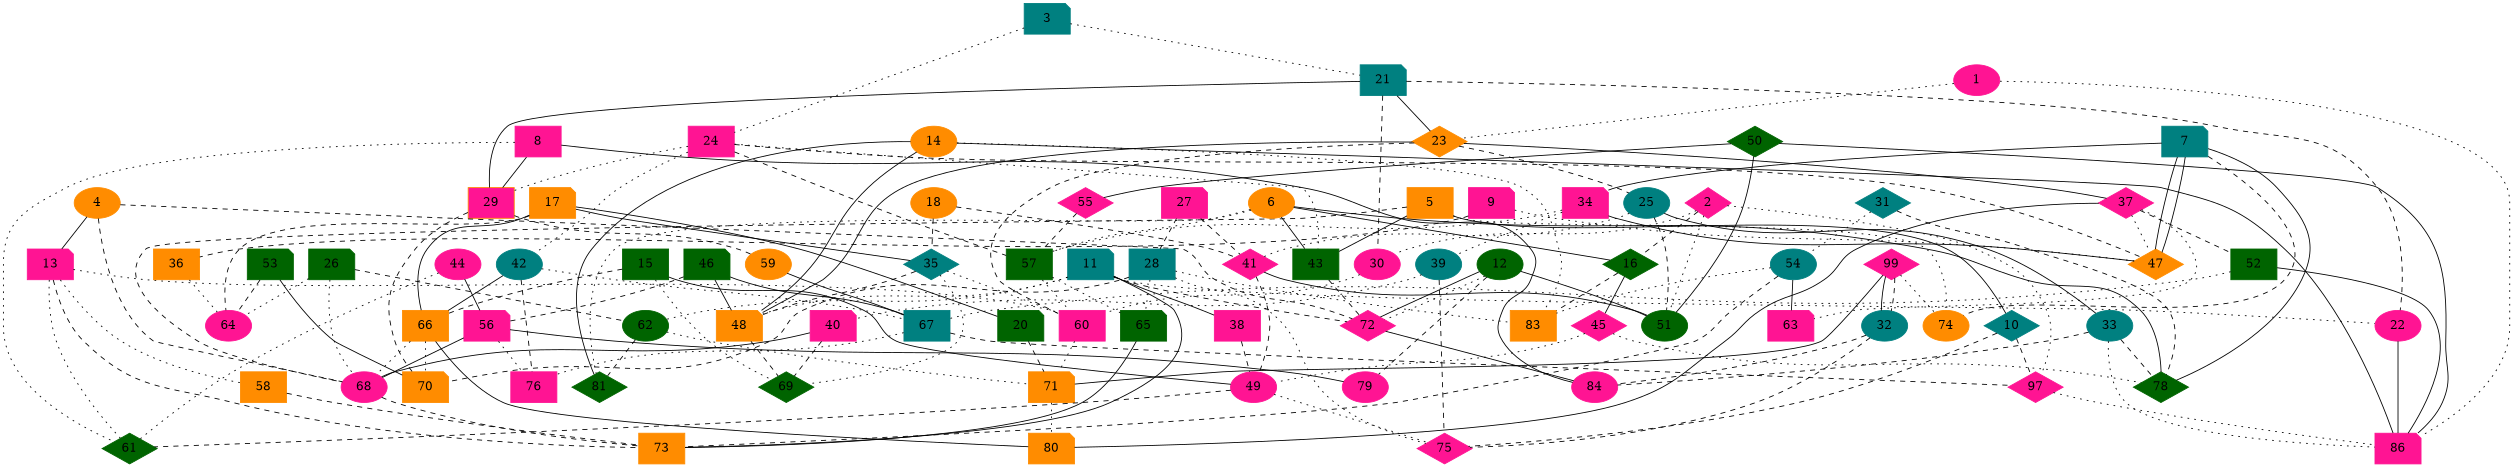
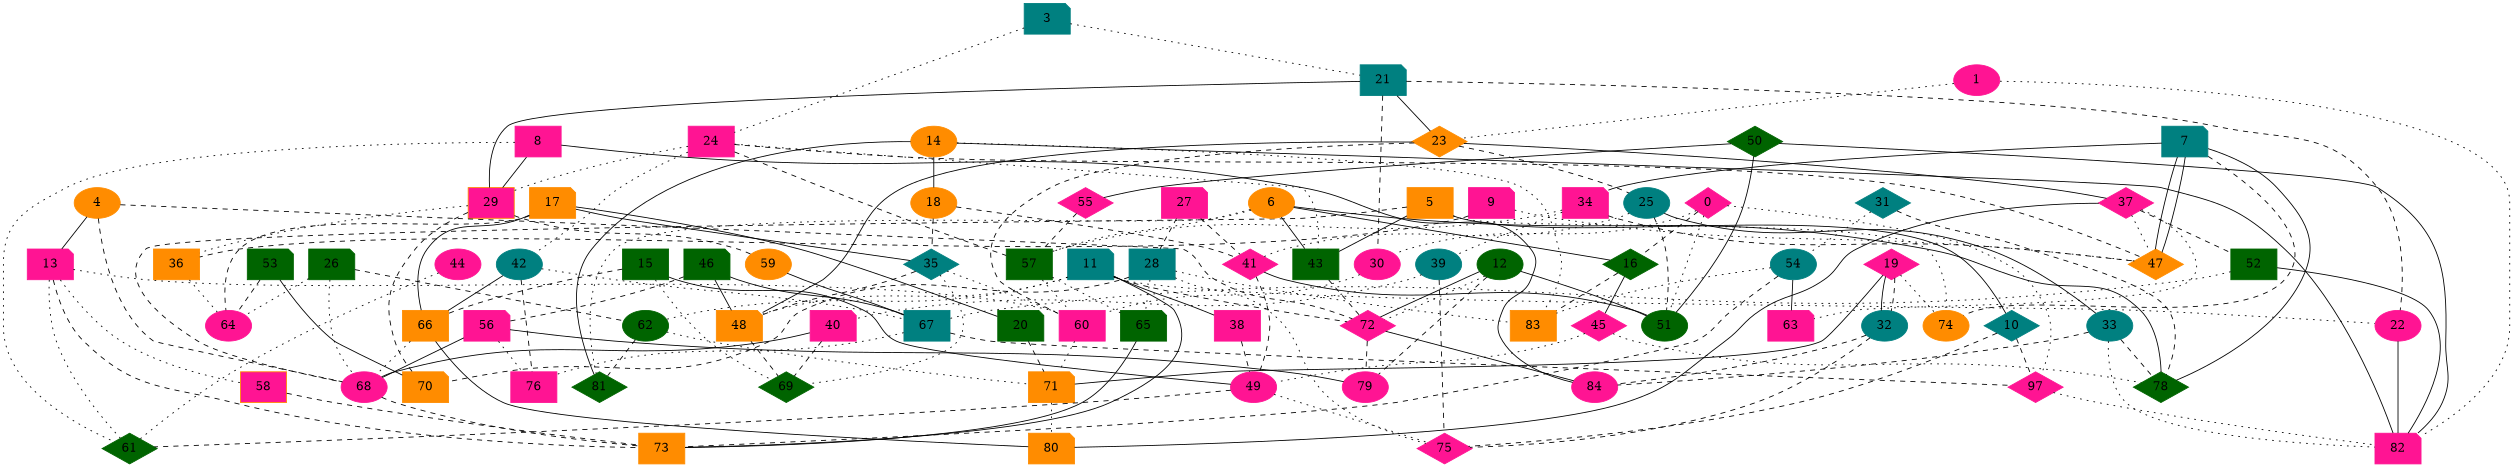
node "2": label "2" -> "0"
edge "14" -- "48": now "14" -- "18"
edge "29" -- "36": added
edge "34" -- "47": style solid -> dashed
node "99": label "99" -> "19"
edge "44" -- "56": removed
edge "66" -- "70": removed
edge "72" -- "79": added
node "58": fillcolor darkorange -> deeppink
node "86": label "86" -> "82"
